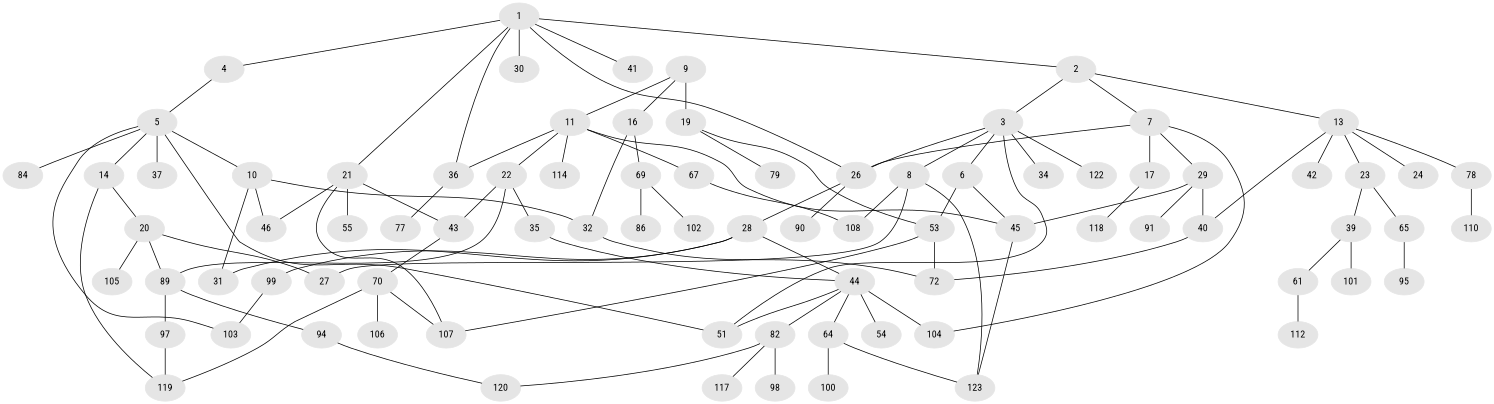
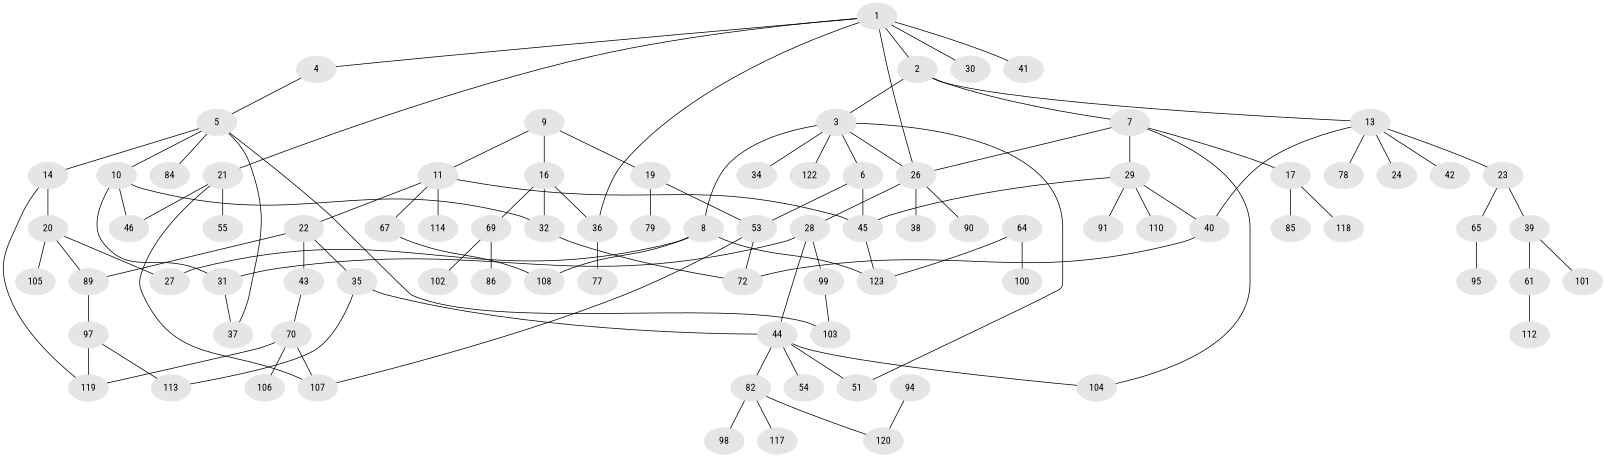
edge "11" -- "36": now "16" -- "36"
edge "21" -- "43": removed
edge "78" -- "110": now "29" -- "110"
node "38": added
node "85": added
edge "5" -- "51": removed
edge "31" -- "37": added
edge "44" -- "64": removed
edge "89" -- "94": removed
node "113": added
